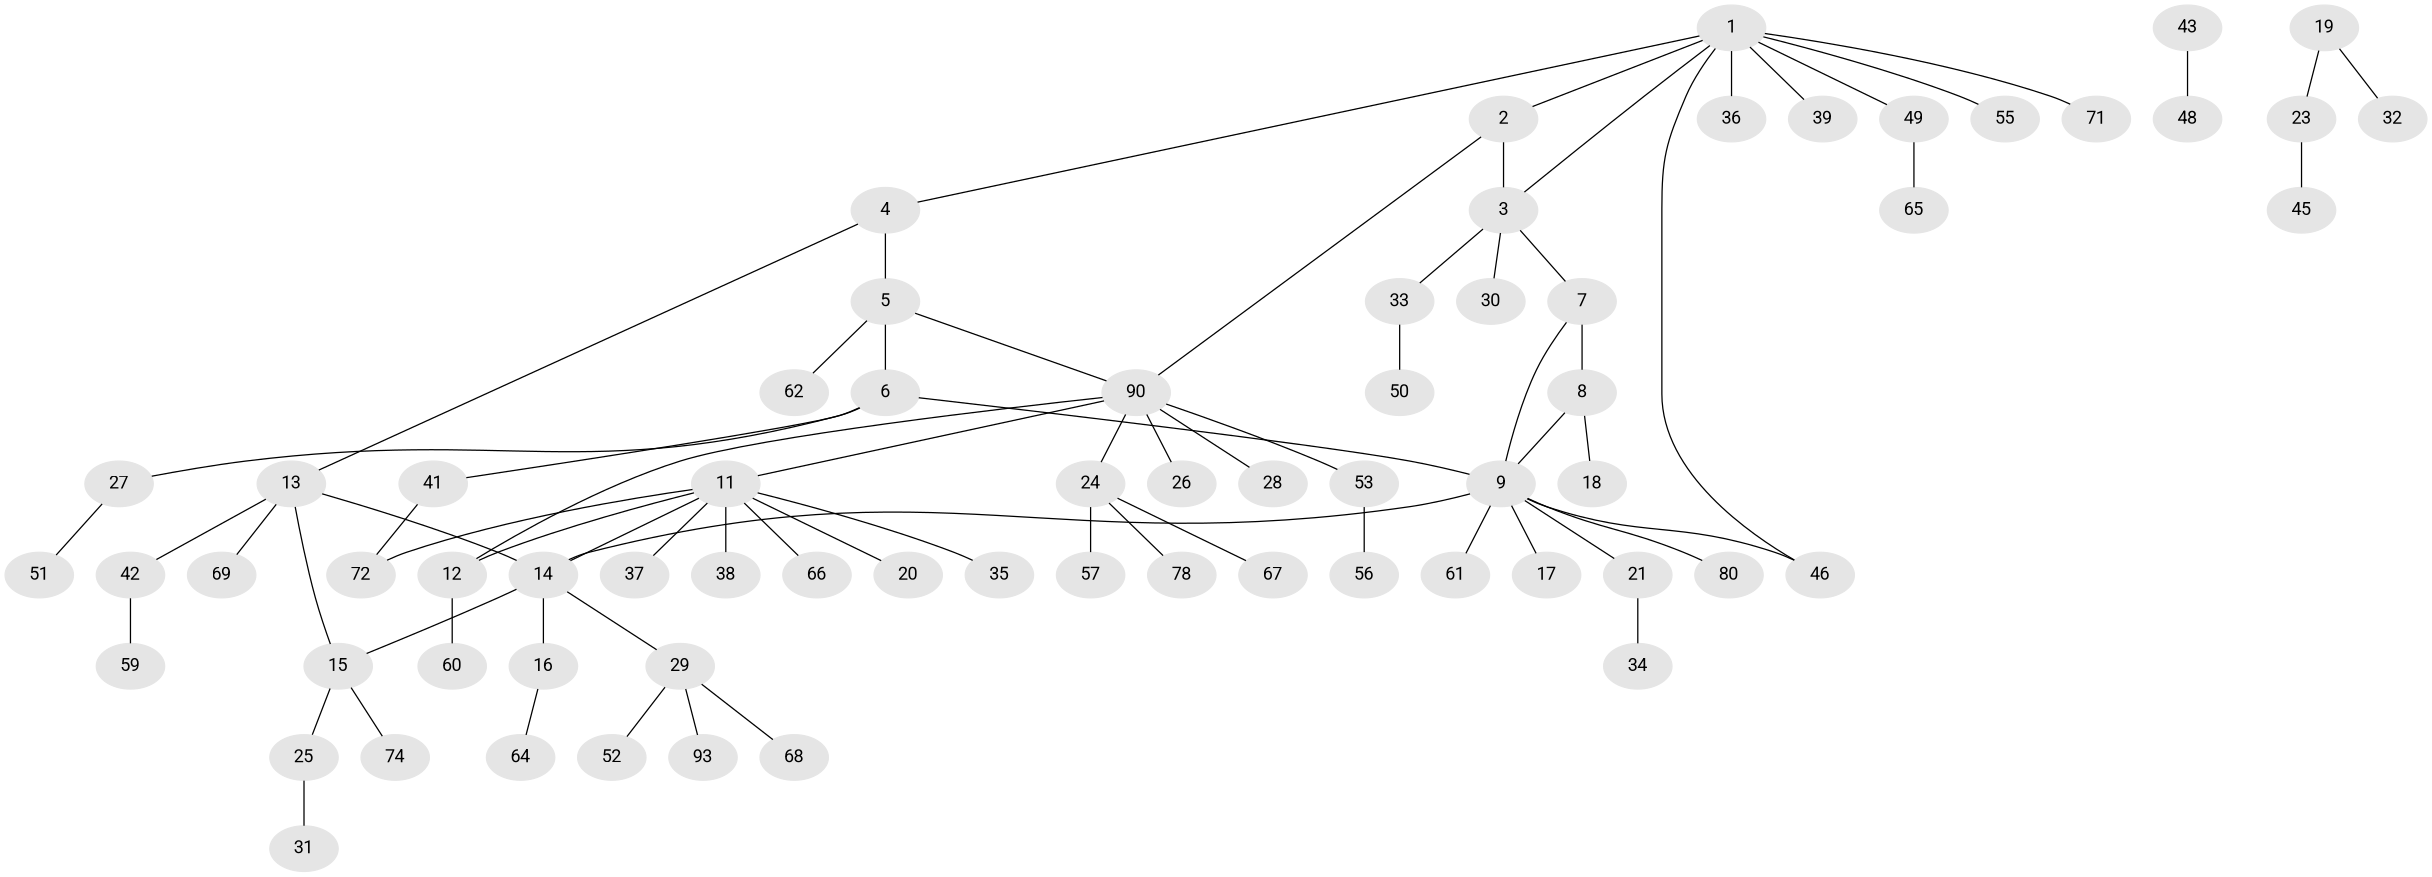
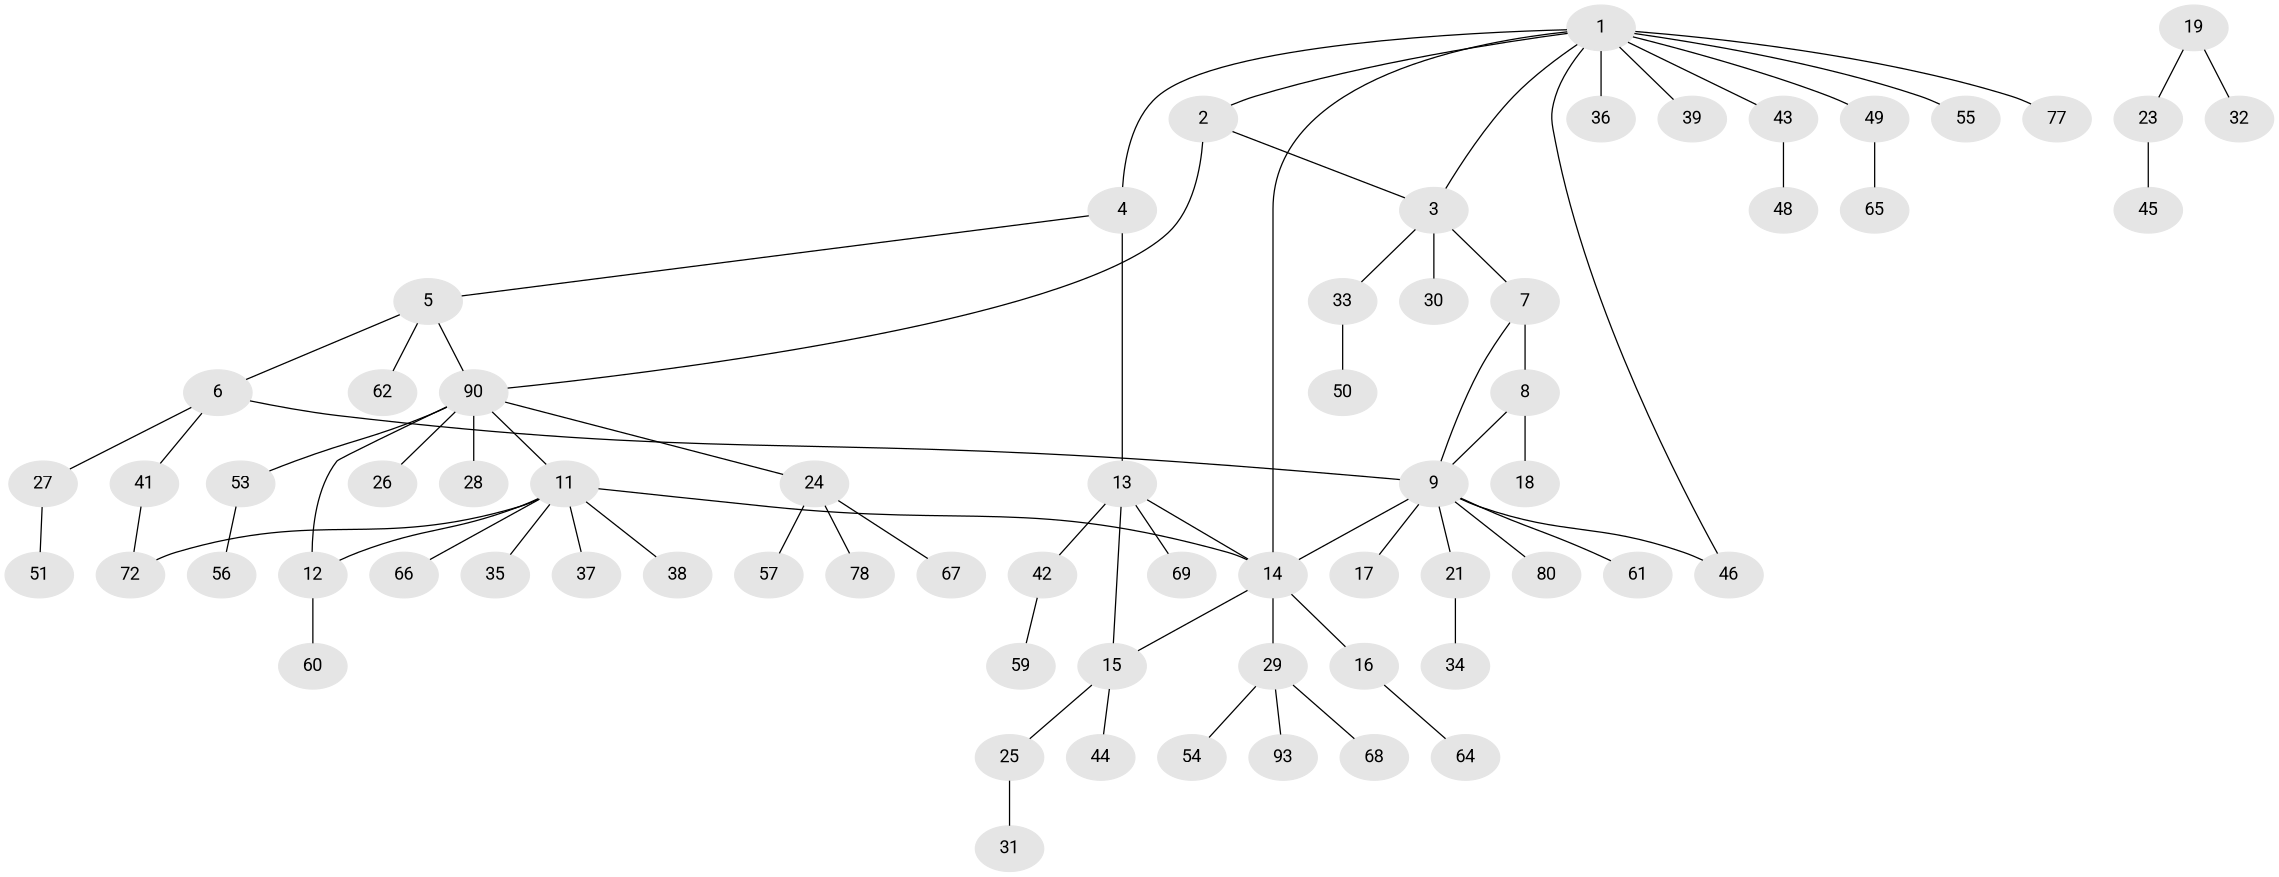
edge "1" -- "43": added
node "71": label "71" -> "77"
edge "1" -- "14": added
node "20": removed
node "74": label "74" -> "44"
node "52": label "52" -> "54"
